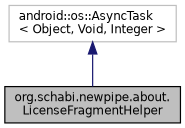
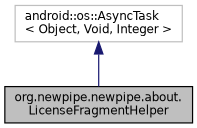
node "org.schabi.newpipe.about. LicenseFragmentHelper": label "org.schabi.newpipe.about. LicenseFragmentHelper" -> "org.newpipe.newpipe.about. LicenseFragmentHelper"
